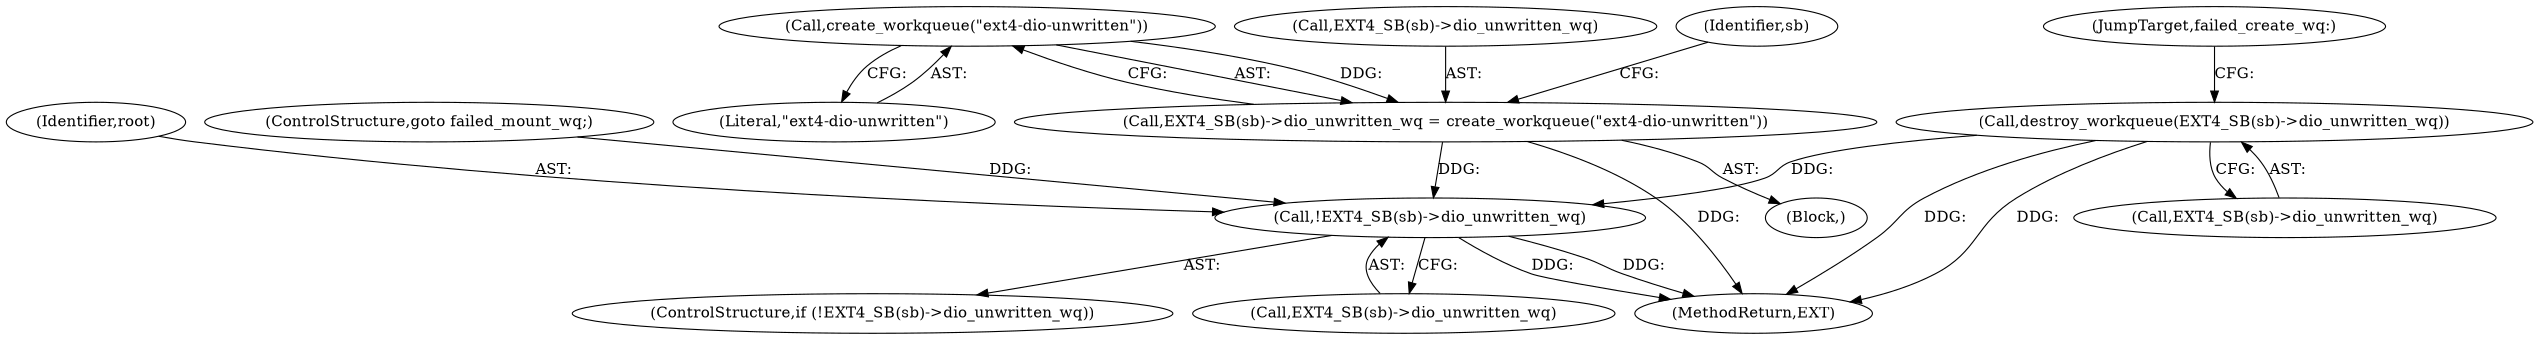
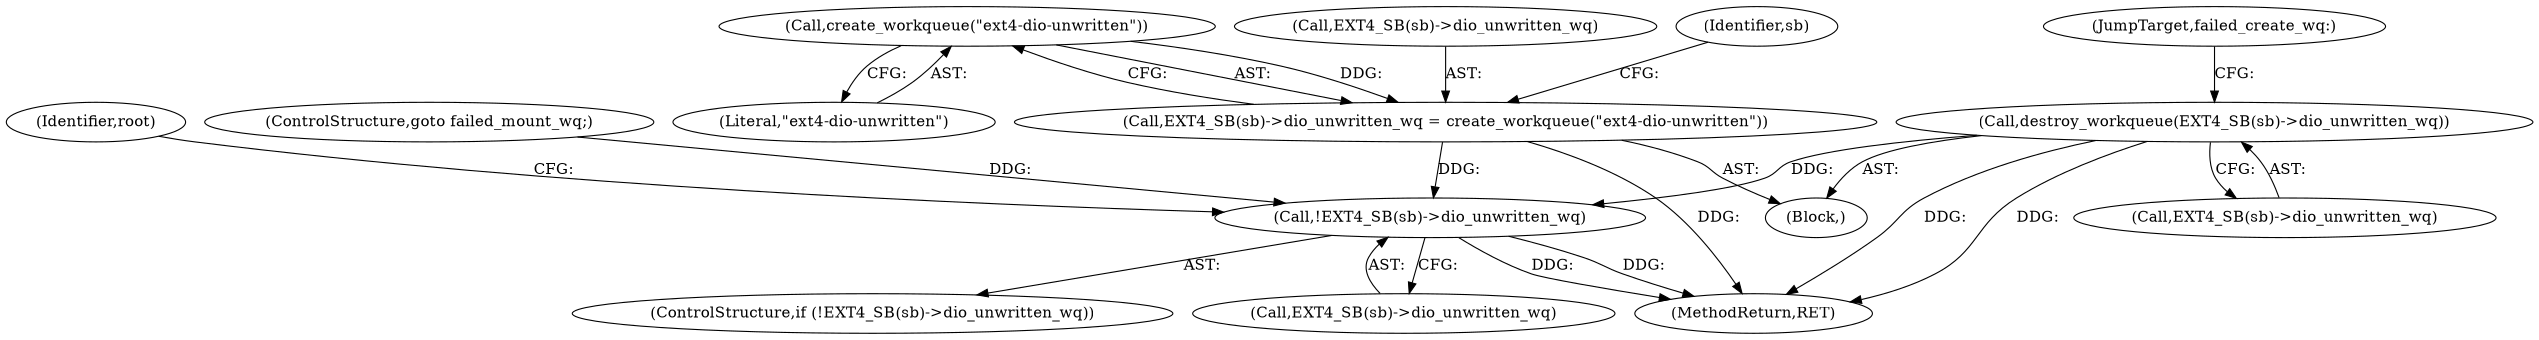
edge "(Call,destroy_workqueue(EXT4_SB(sb)->dio_unwritten_wq))" -> "(Block,)": added, label "AST:"
edge "(Identifier,root)" -> "(Call,!EXT4_SB(sb)->dio_unwritten_wq)": label "AST: " -> "CFG: "
node "(MethodReturn,EXT)": label "(MethodReturn,EXT)" -> "(MethodReturn,RET)"
